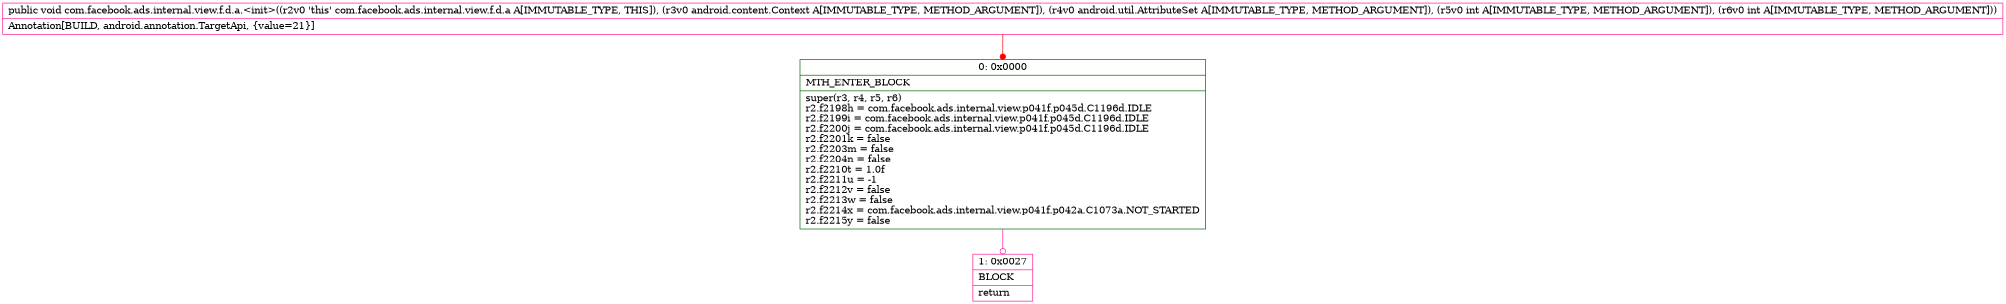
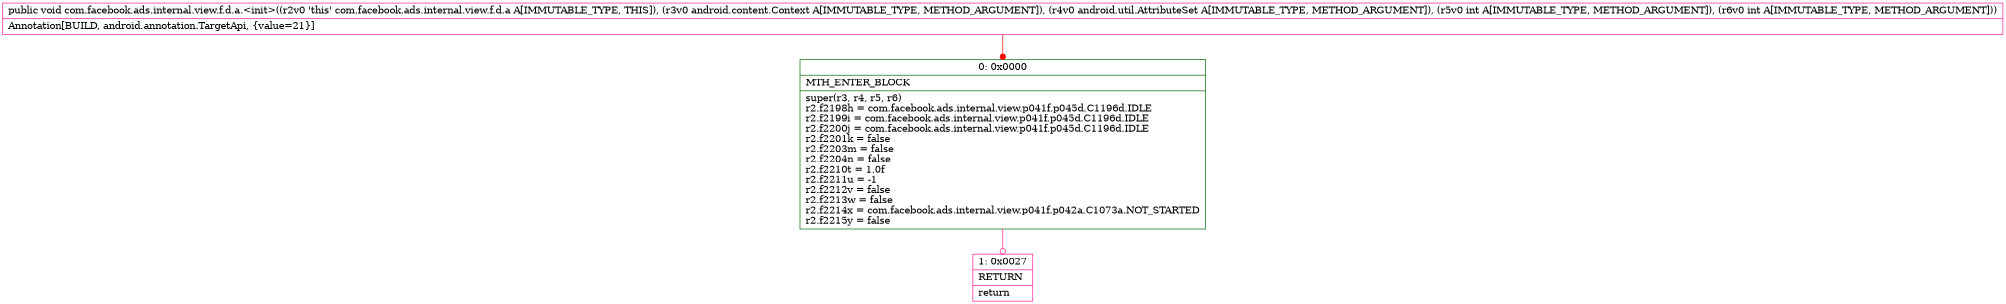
node "1: 0x0027": text "BLOCK" -> "RETURN"
